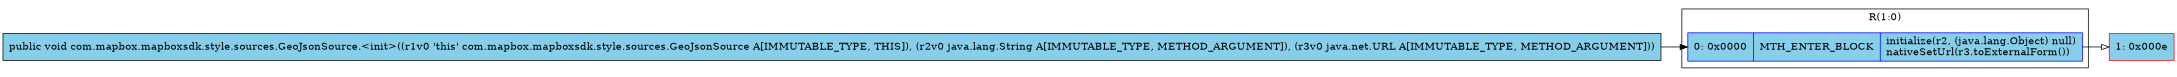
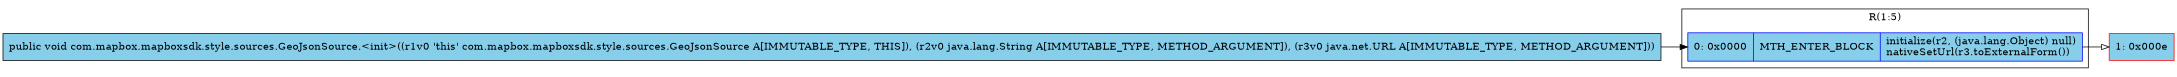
cluster "R(1:0)": label "R(1:0)" -> "R(1:5)"
